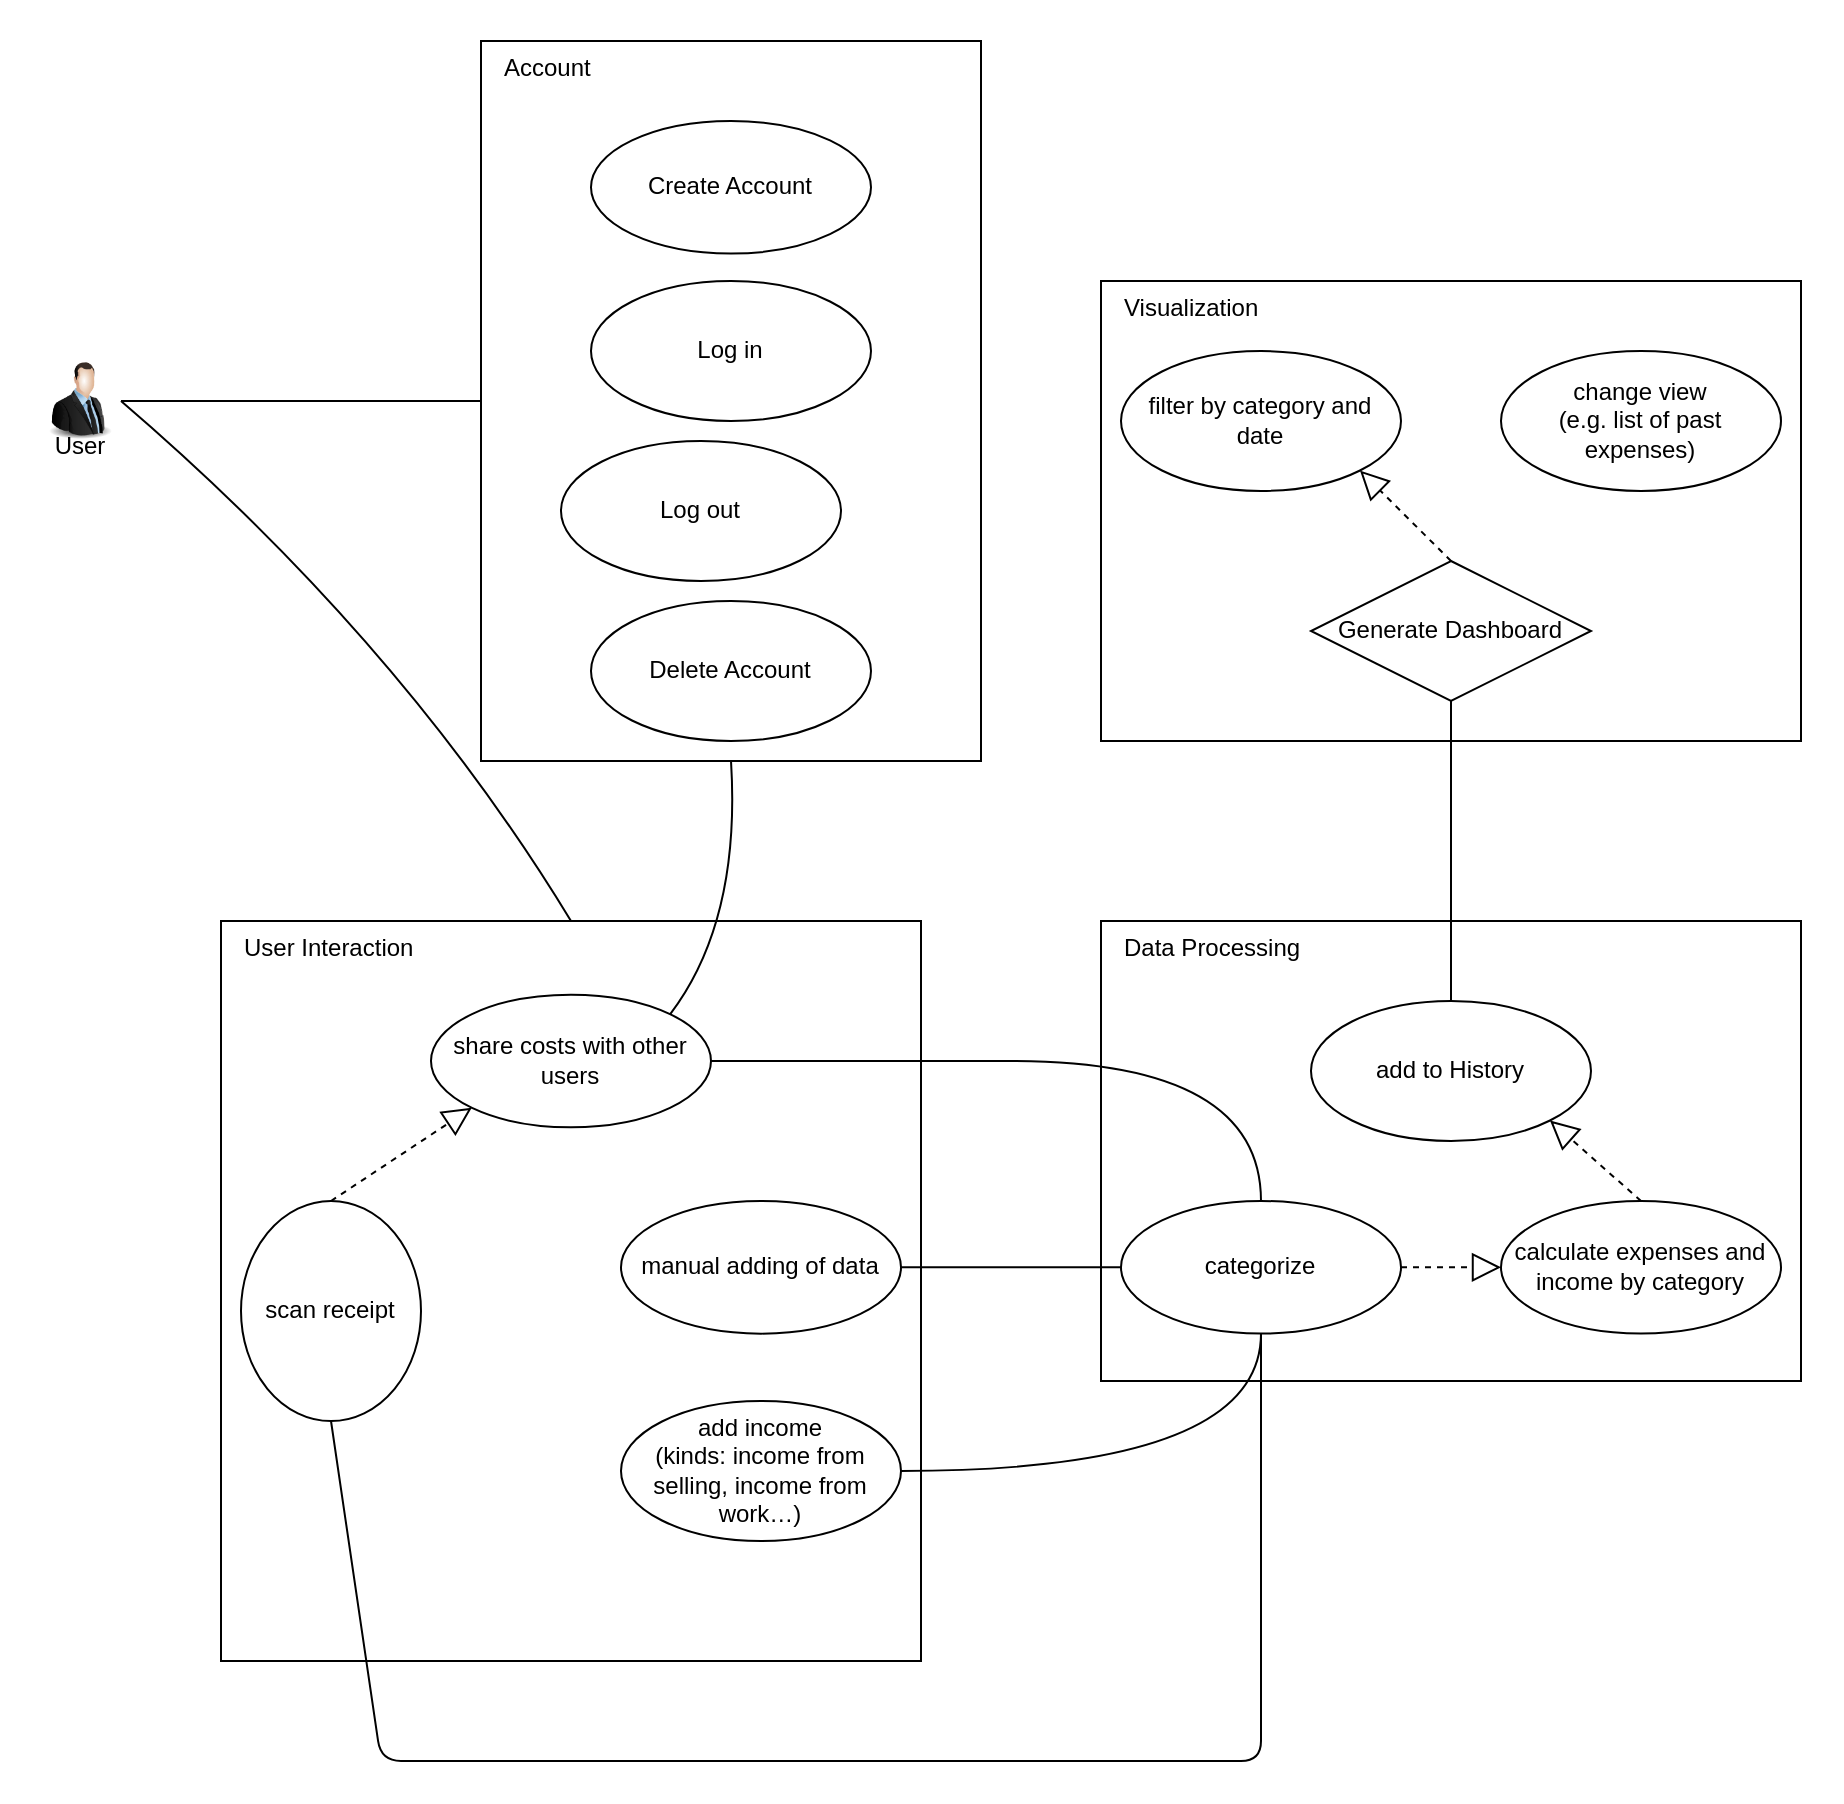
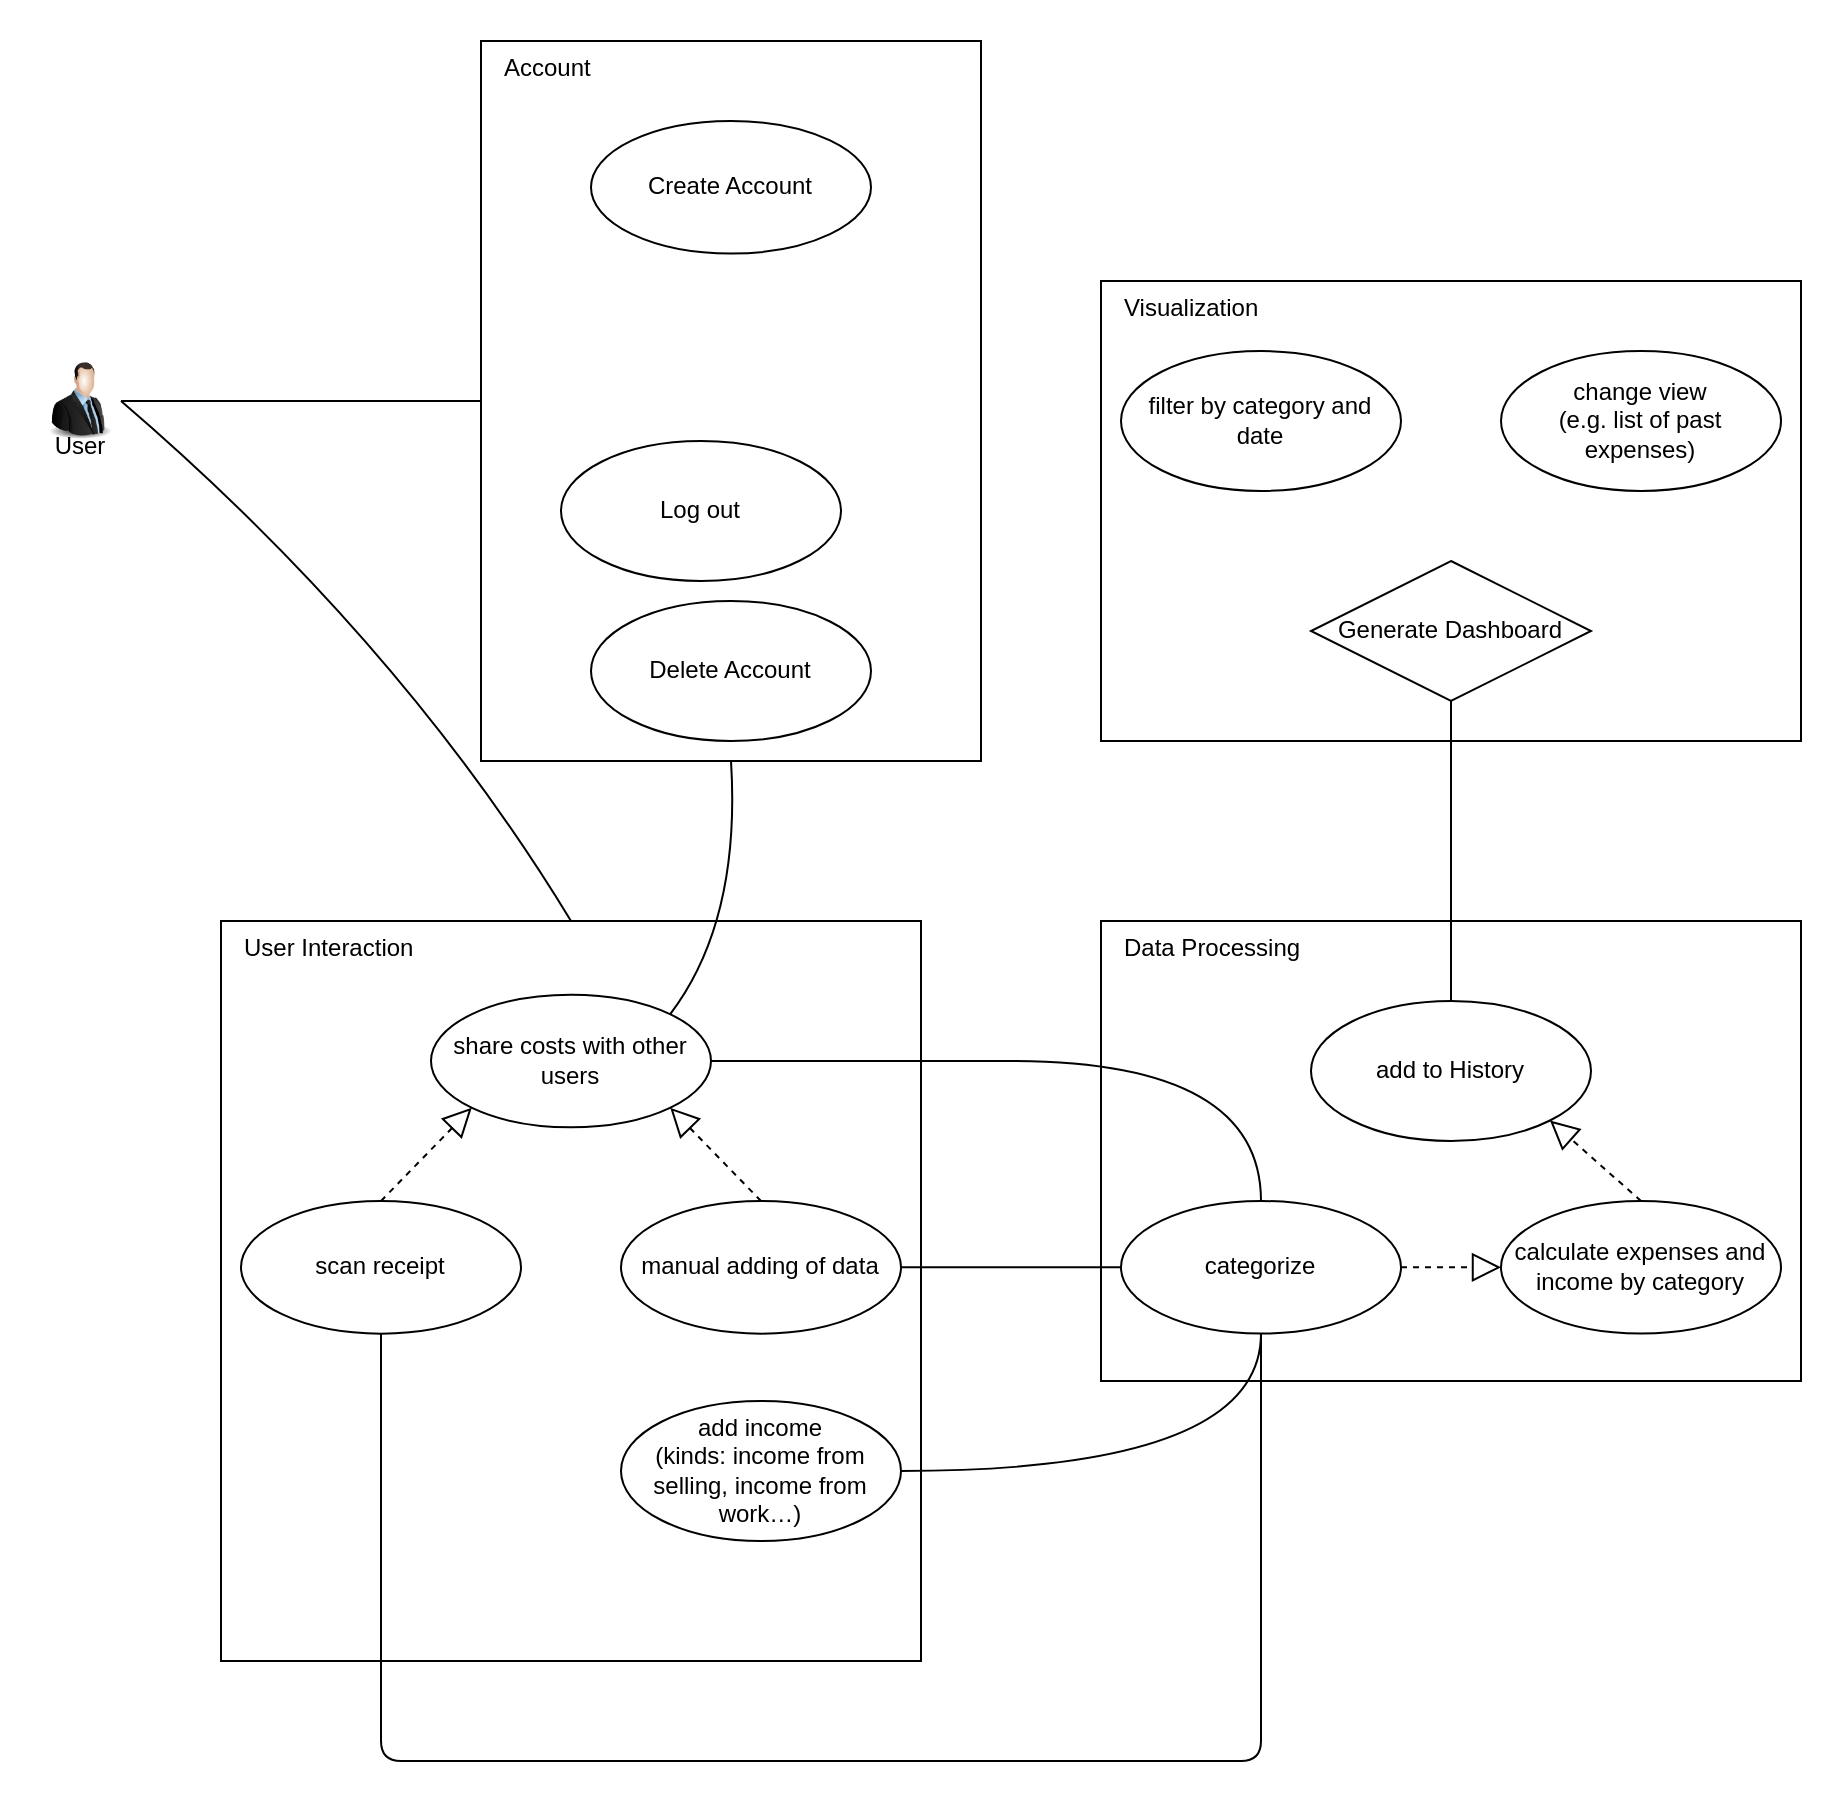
node "Log in": removed
edge "Generate Dashboard" -> "filter by category and date": removed
edge "manual adding of data" -> "share costs with other users": added
node "scan receipt": size 180x220 -> 280x133
